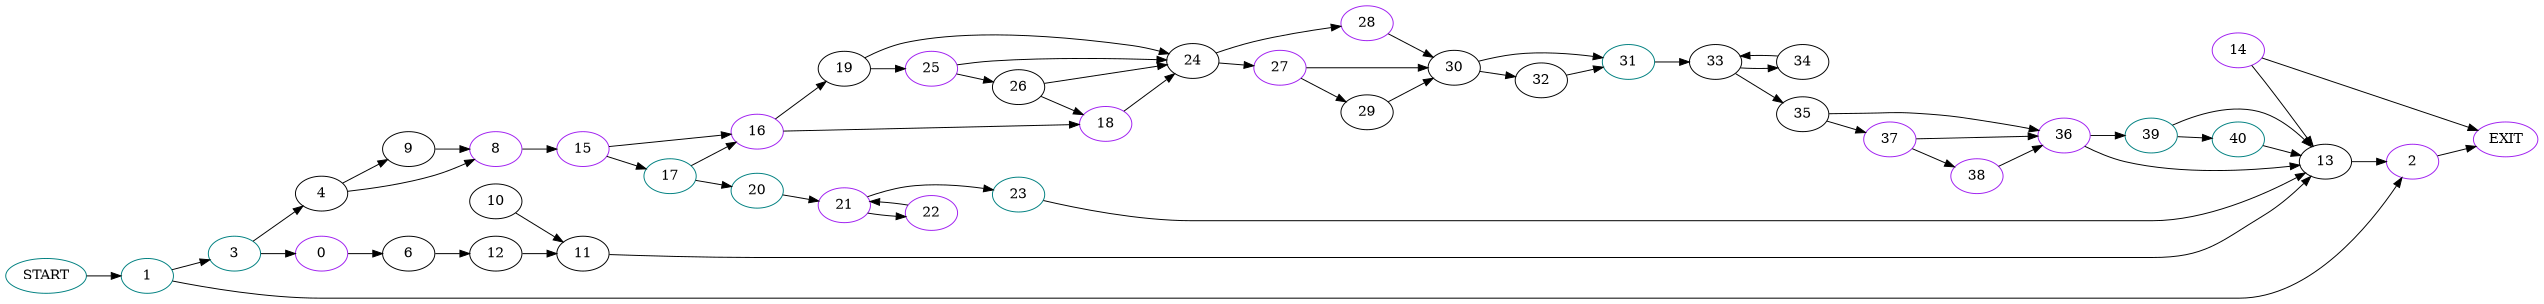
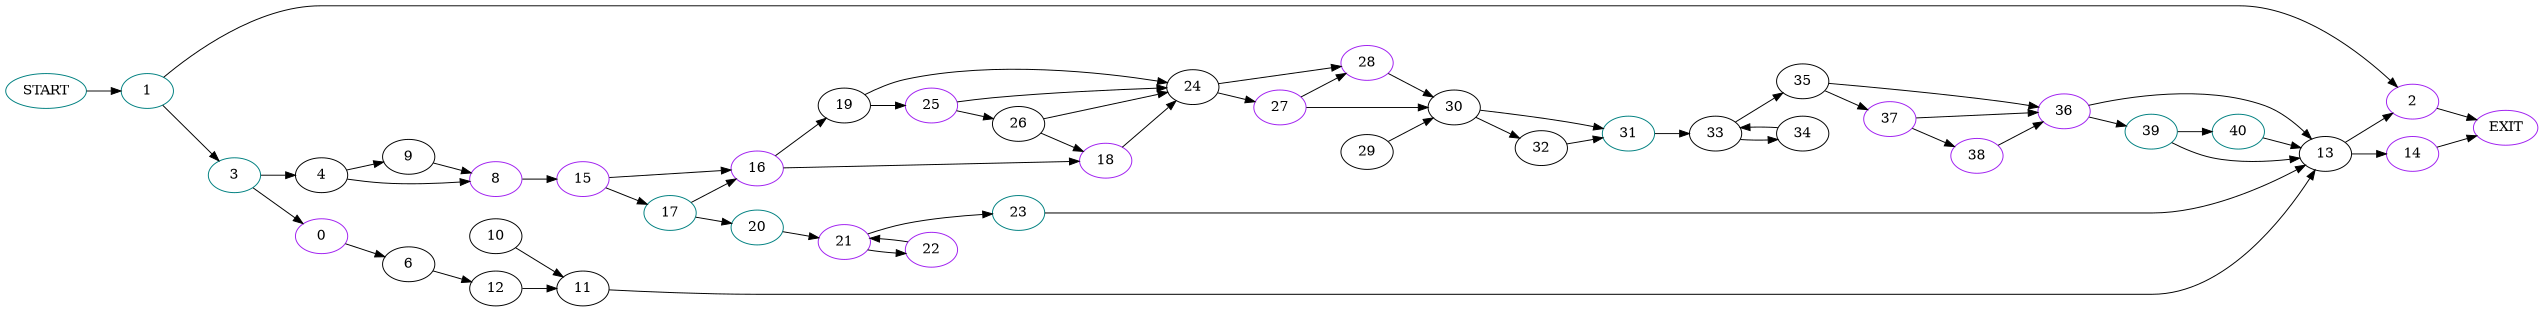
edge "27" -> "29": now "27" -> "28"
edge "14" -> "13": reversed
